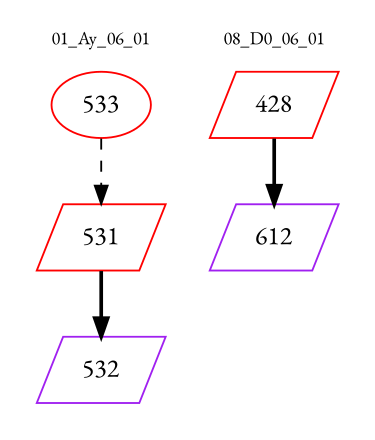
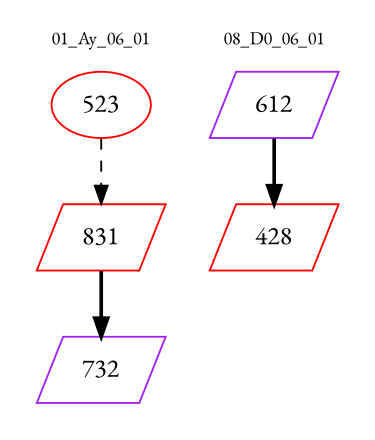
node "533": label "533" -> "523"
edge "428" -> "612": reversed
node "531": label "531" -> "831"
node "532": label "532" -> "732"
